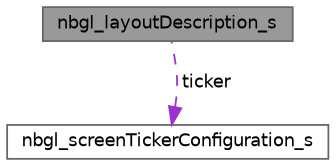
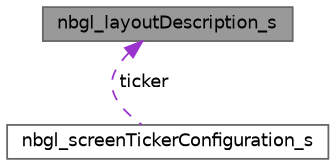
edge "nbgl_layoutDescription_s" -> "nbgl_screenTickerConfiguration_s": reversed
